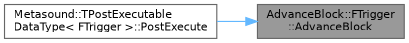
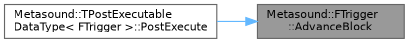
node "AdvanceBlock::FTrigger ::AdvanceBlock": label "AdvanceBlock::FTrigger ::AdvanceBlock" -> "Metasound::FTrigger ::AdvanceBlock"
